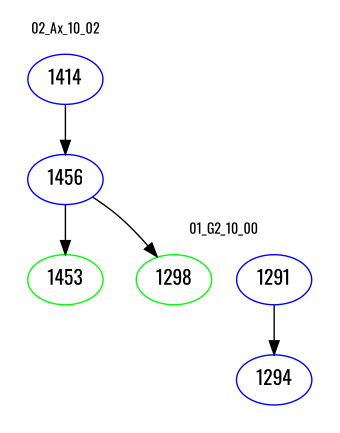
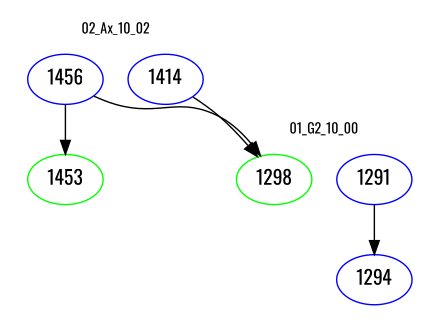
edge "1414" -> "1456": now "1414" -> "1298"
